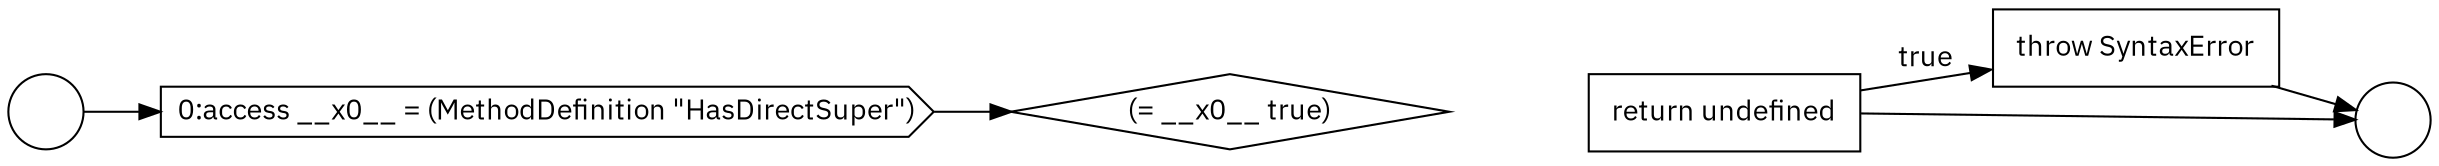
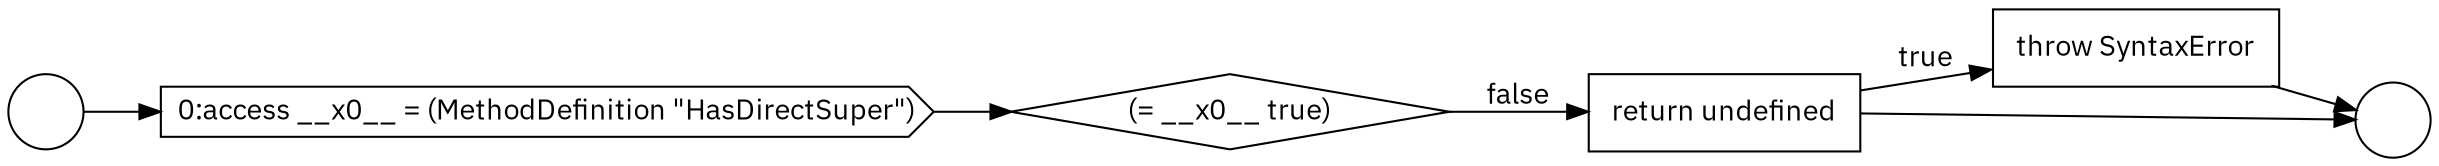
edge "(= __x0__ true)" -> "return undefined": added, label "false"
